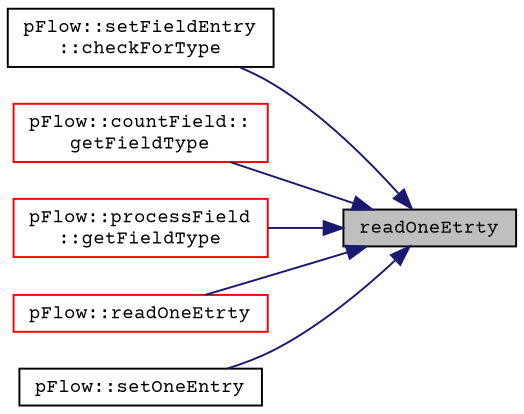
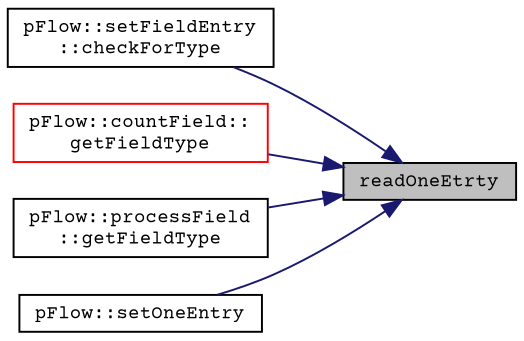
node "pFlow::processField ::getFieldType": color red -> black
node "pFlow::readOneEtrty": removed
